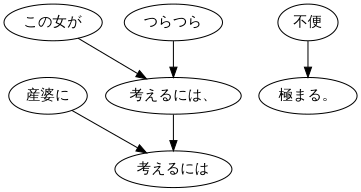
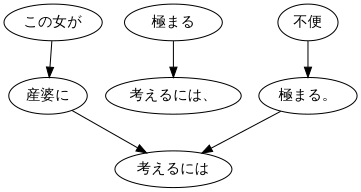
node "つらつら": label "つらつら" -> "極まる"
edge "この女が" -> "考えるには、": now "この女が" -> "産婆に"
edge "考えるには、" -> "考えるには": now "極まる。" -> "考えるには"
